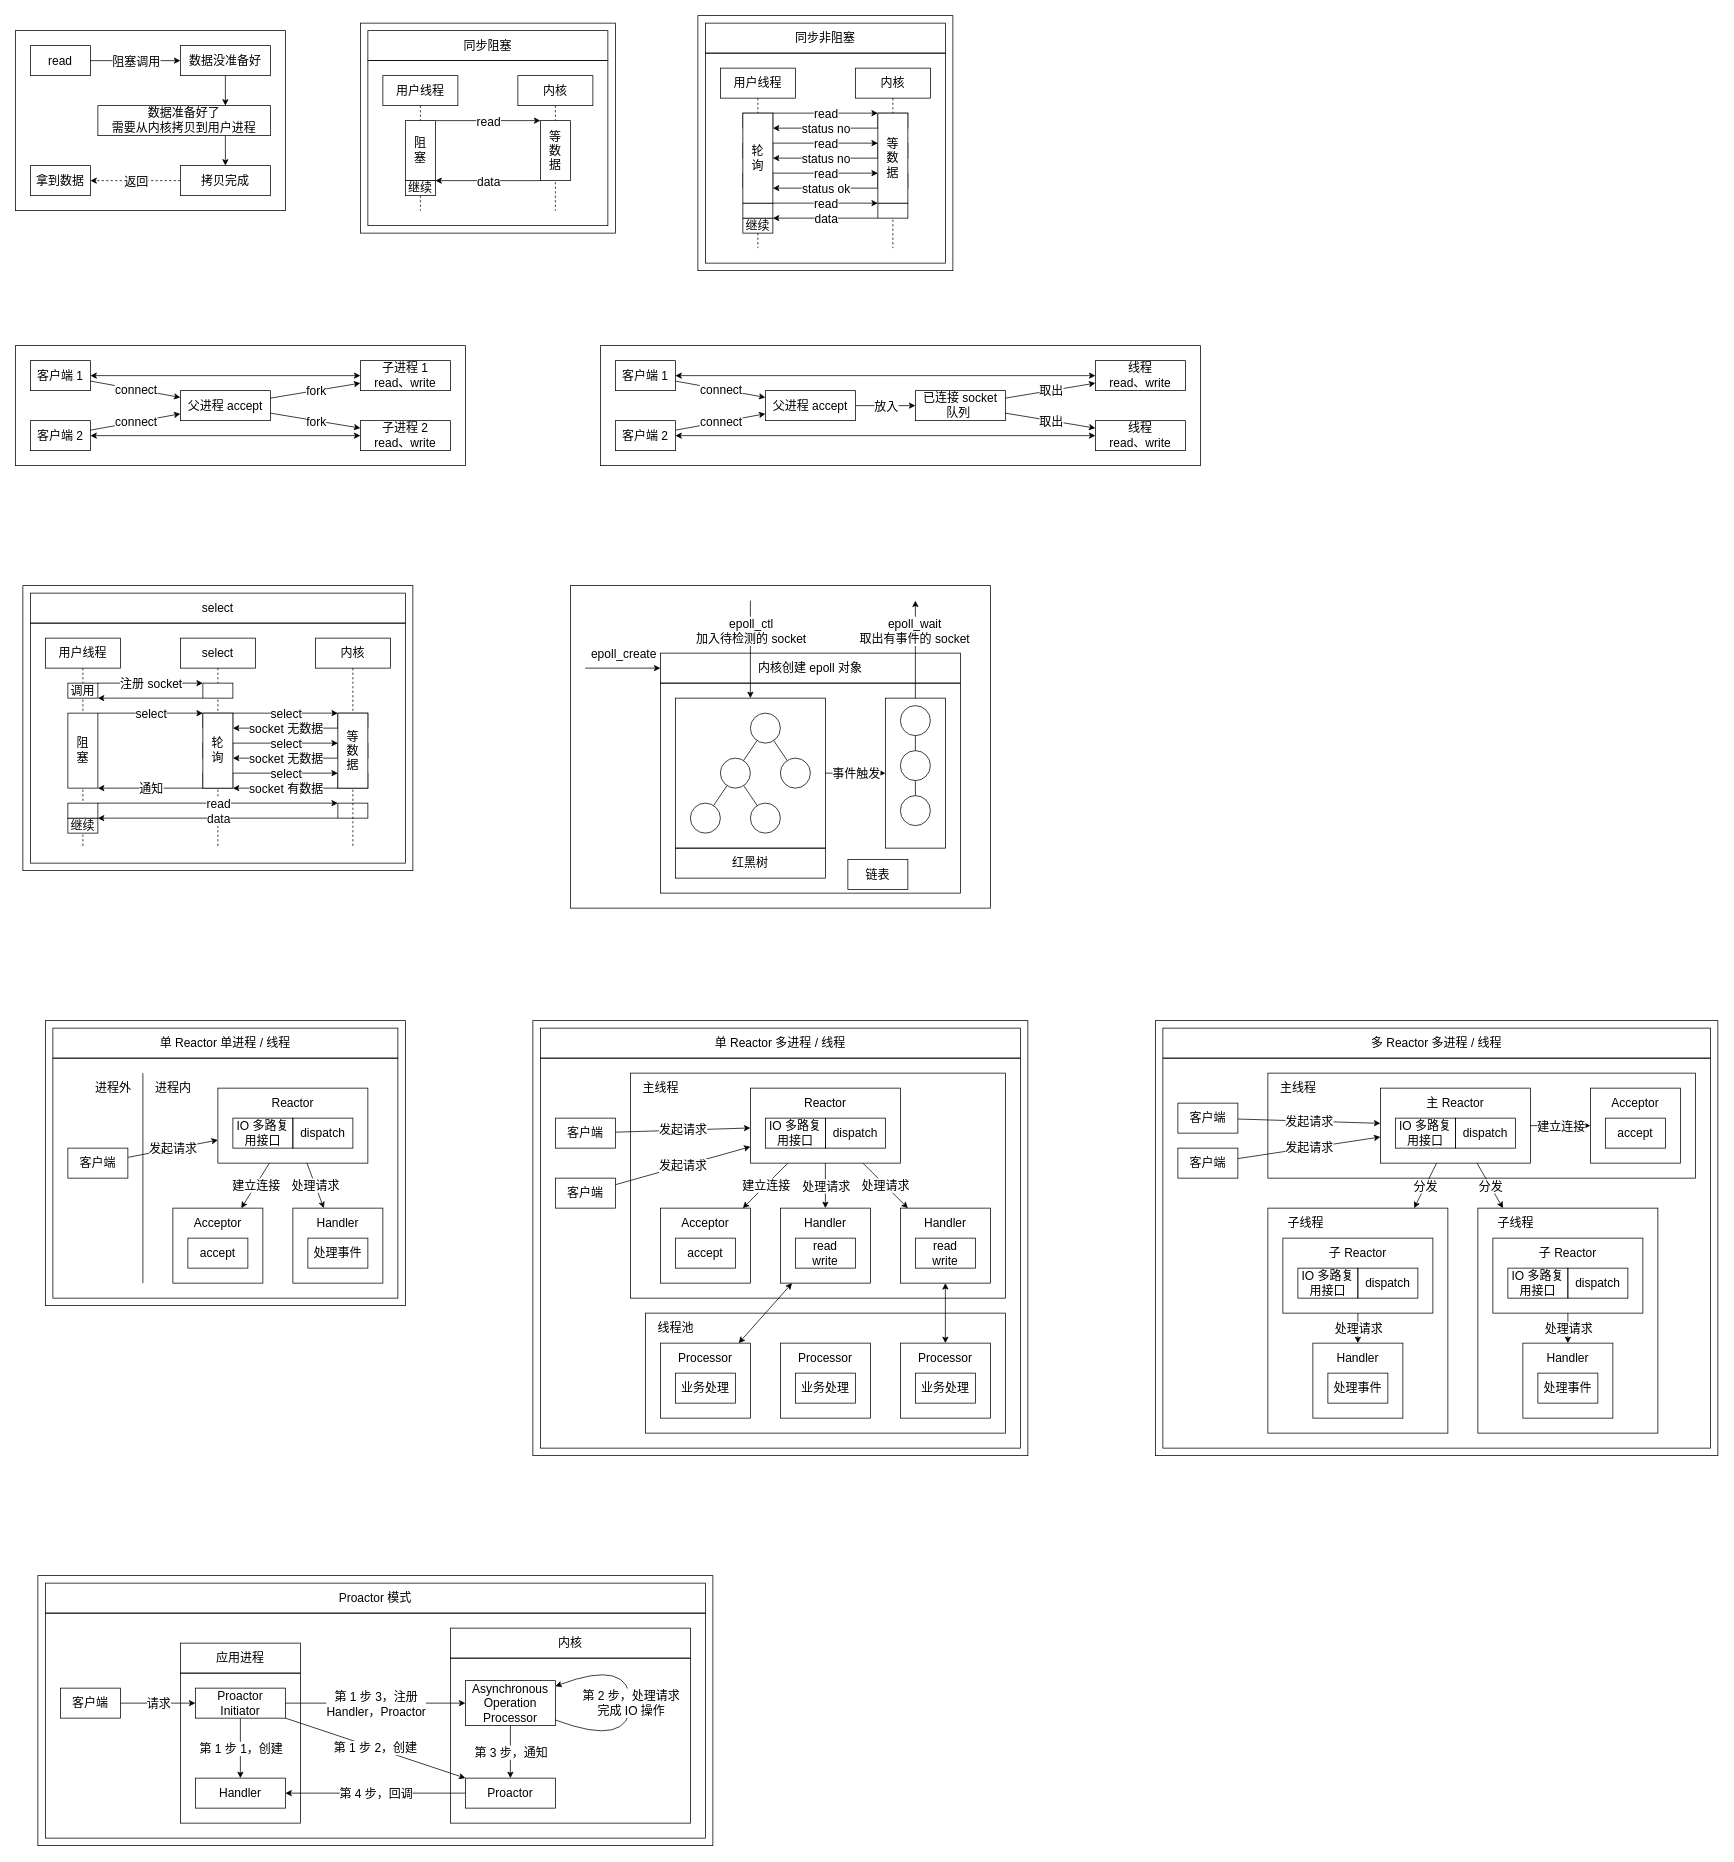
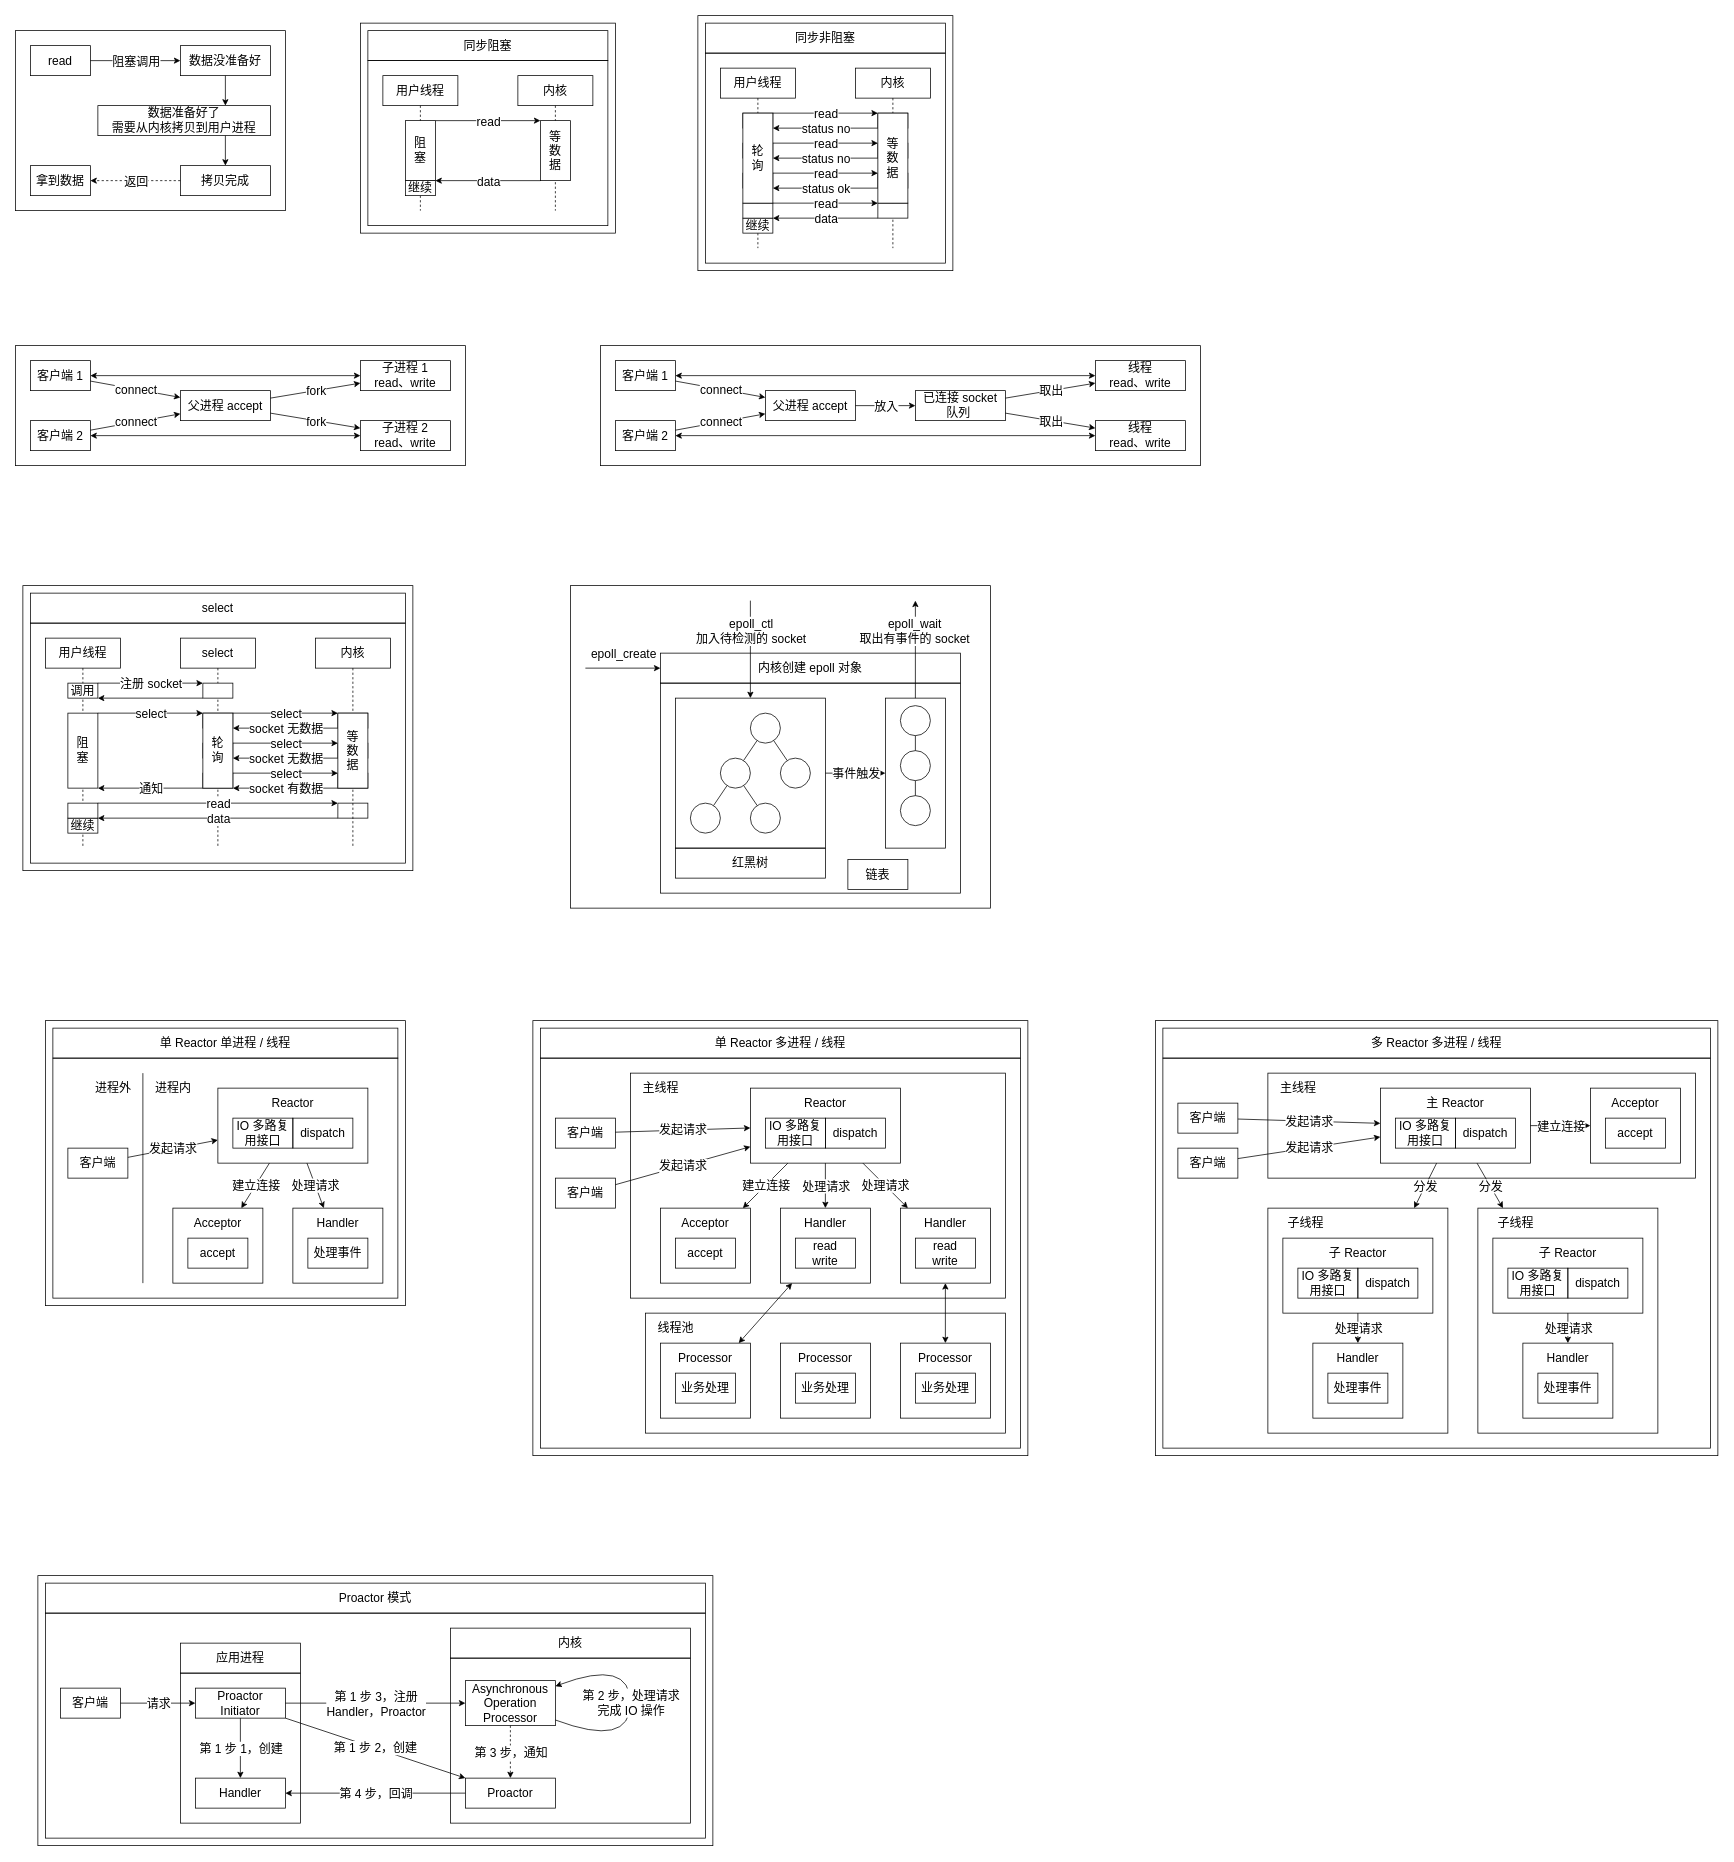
edge "Asynchronous Operation Processor" -> "Proactor": style solid -> dashed
